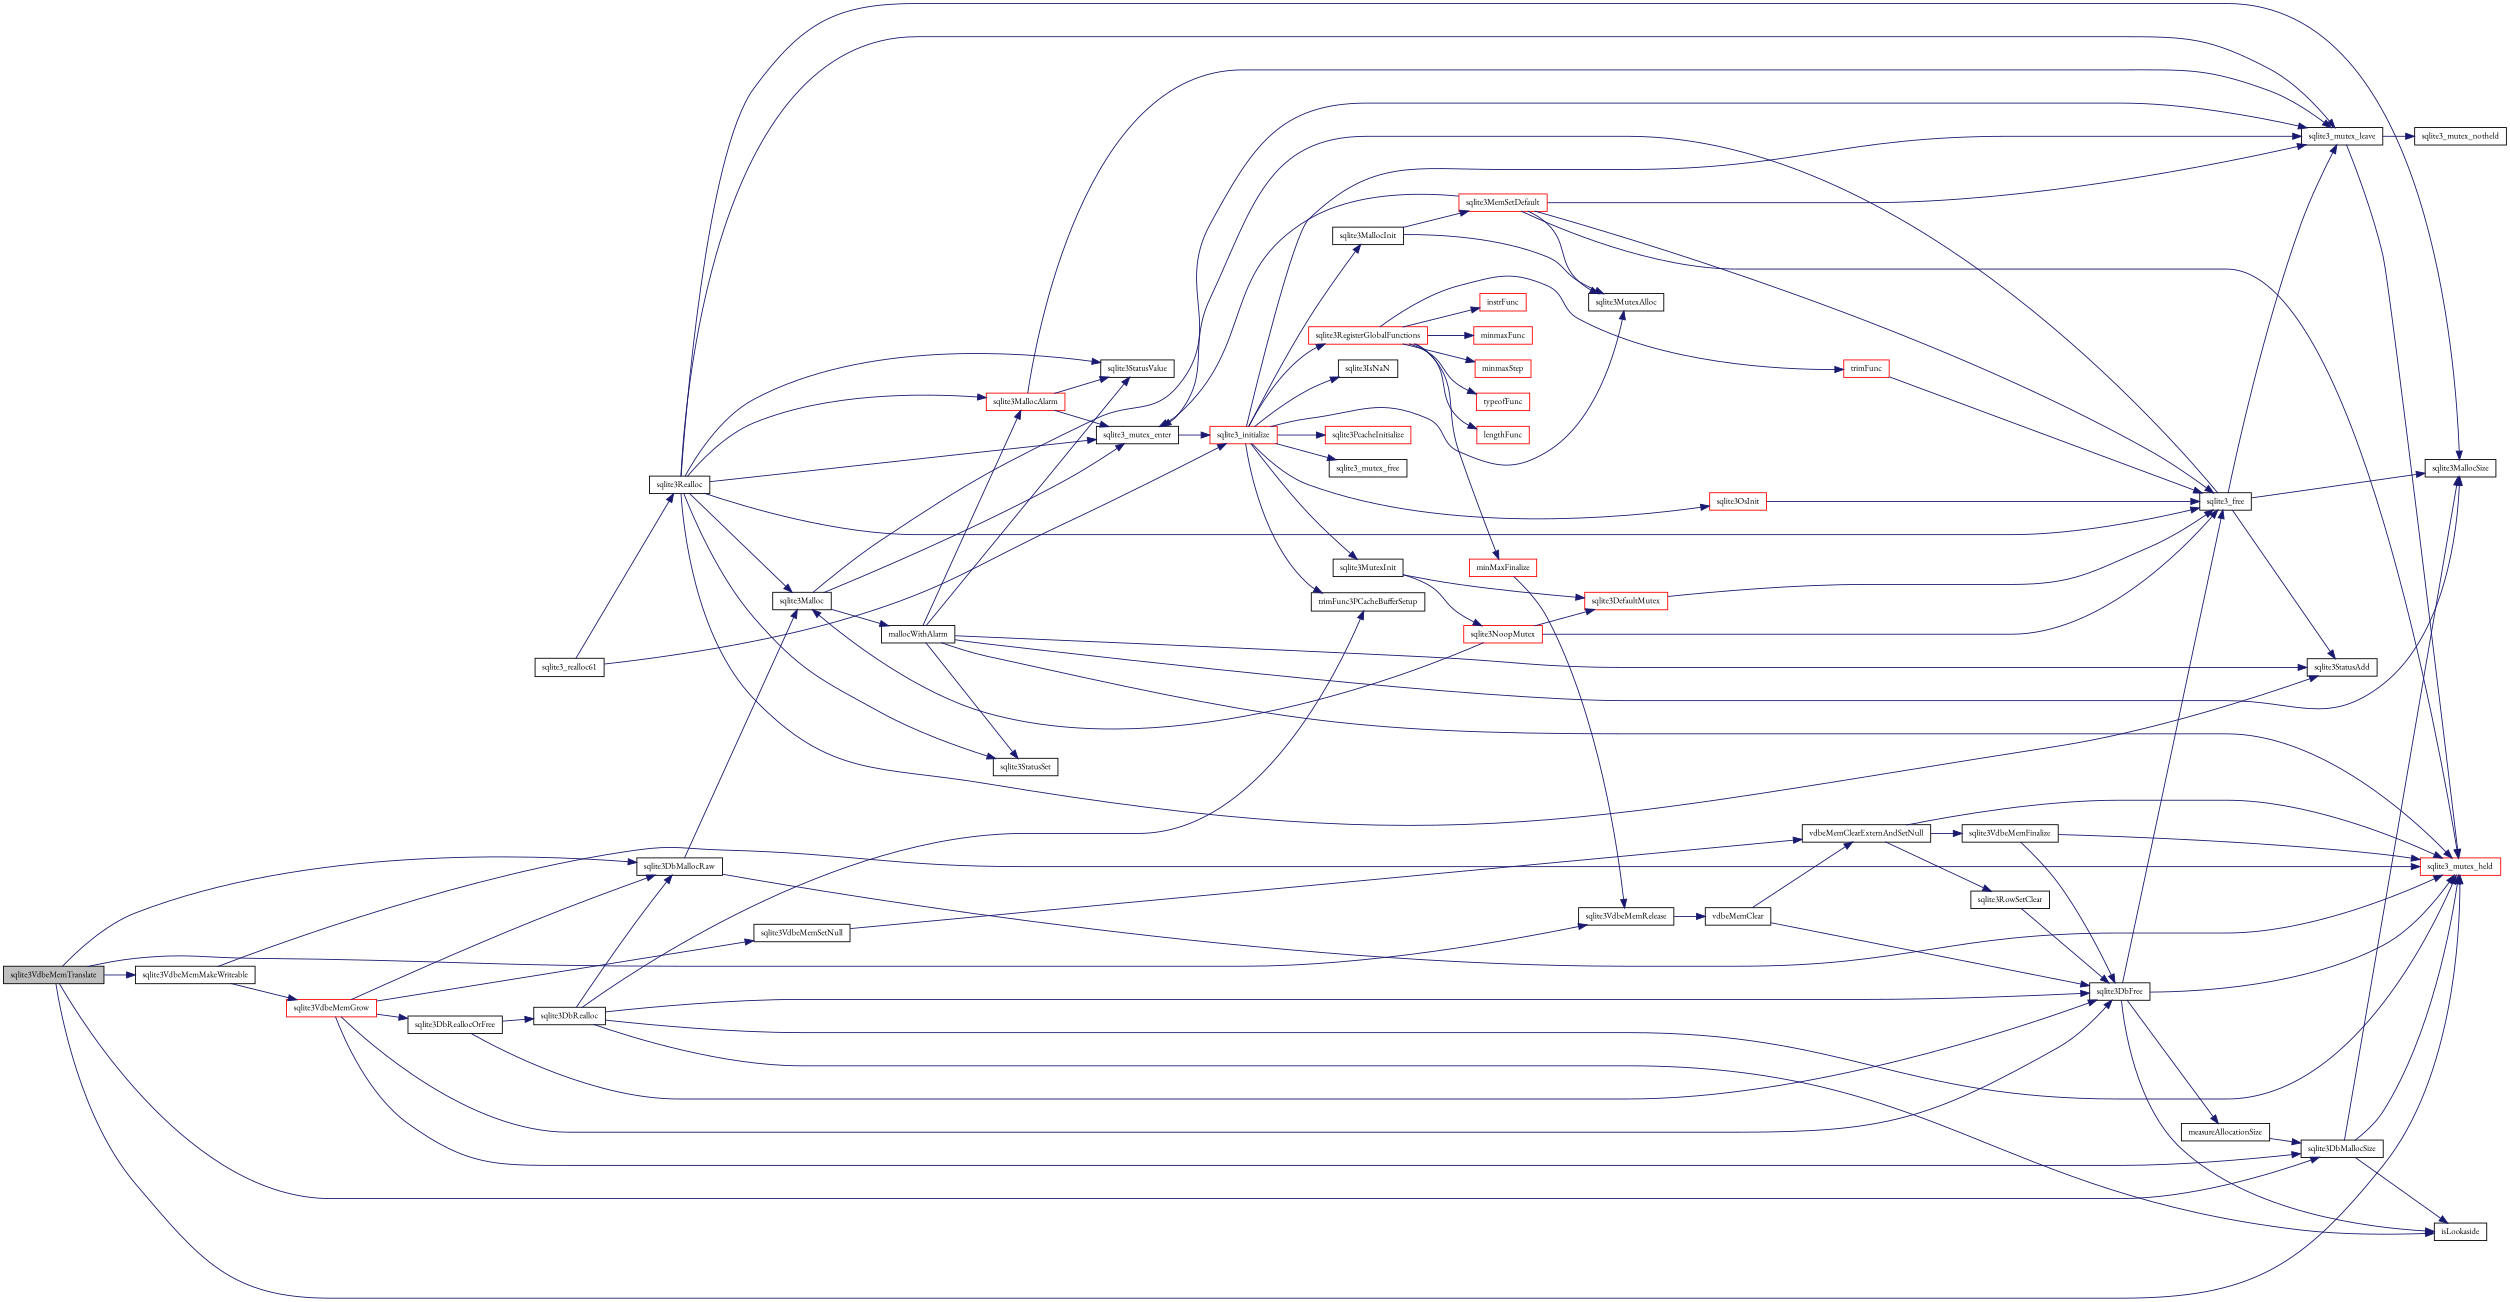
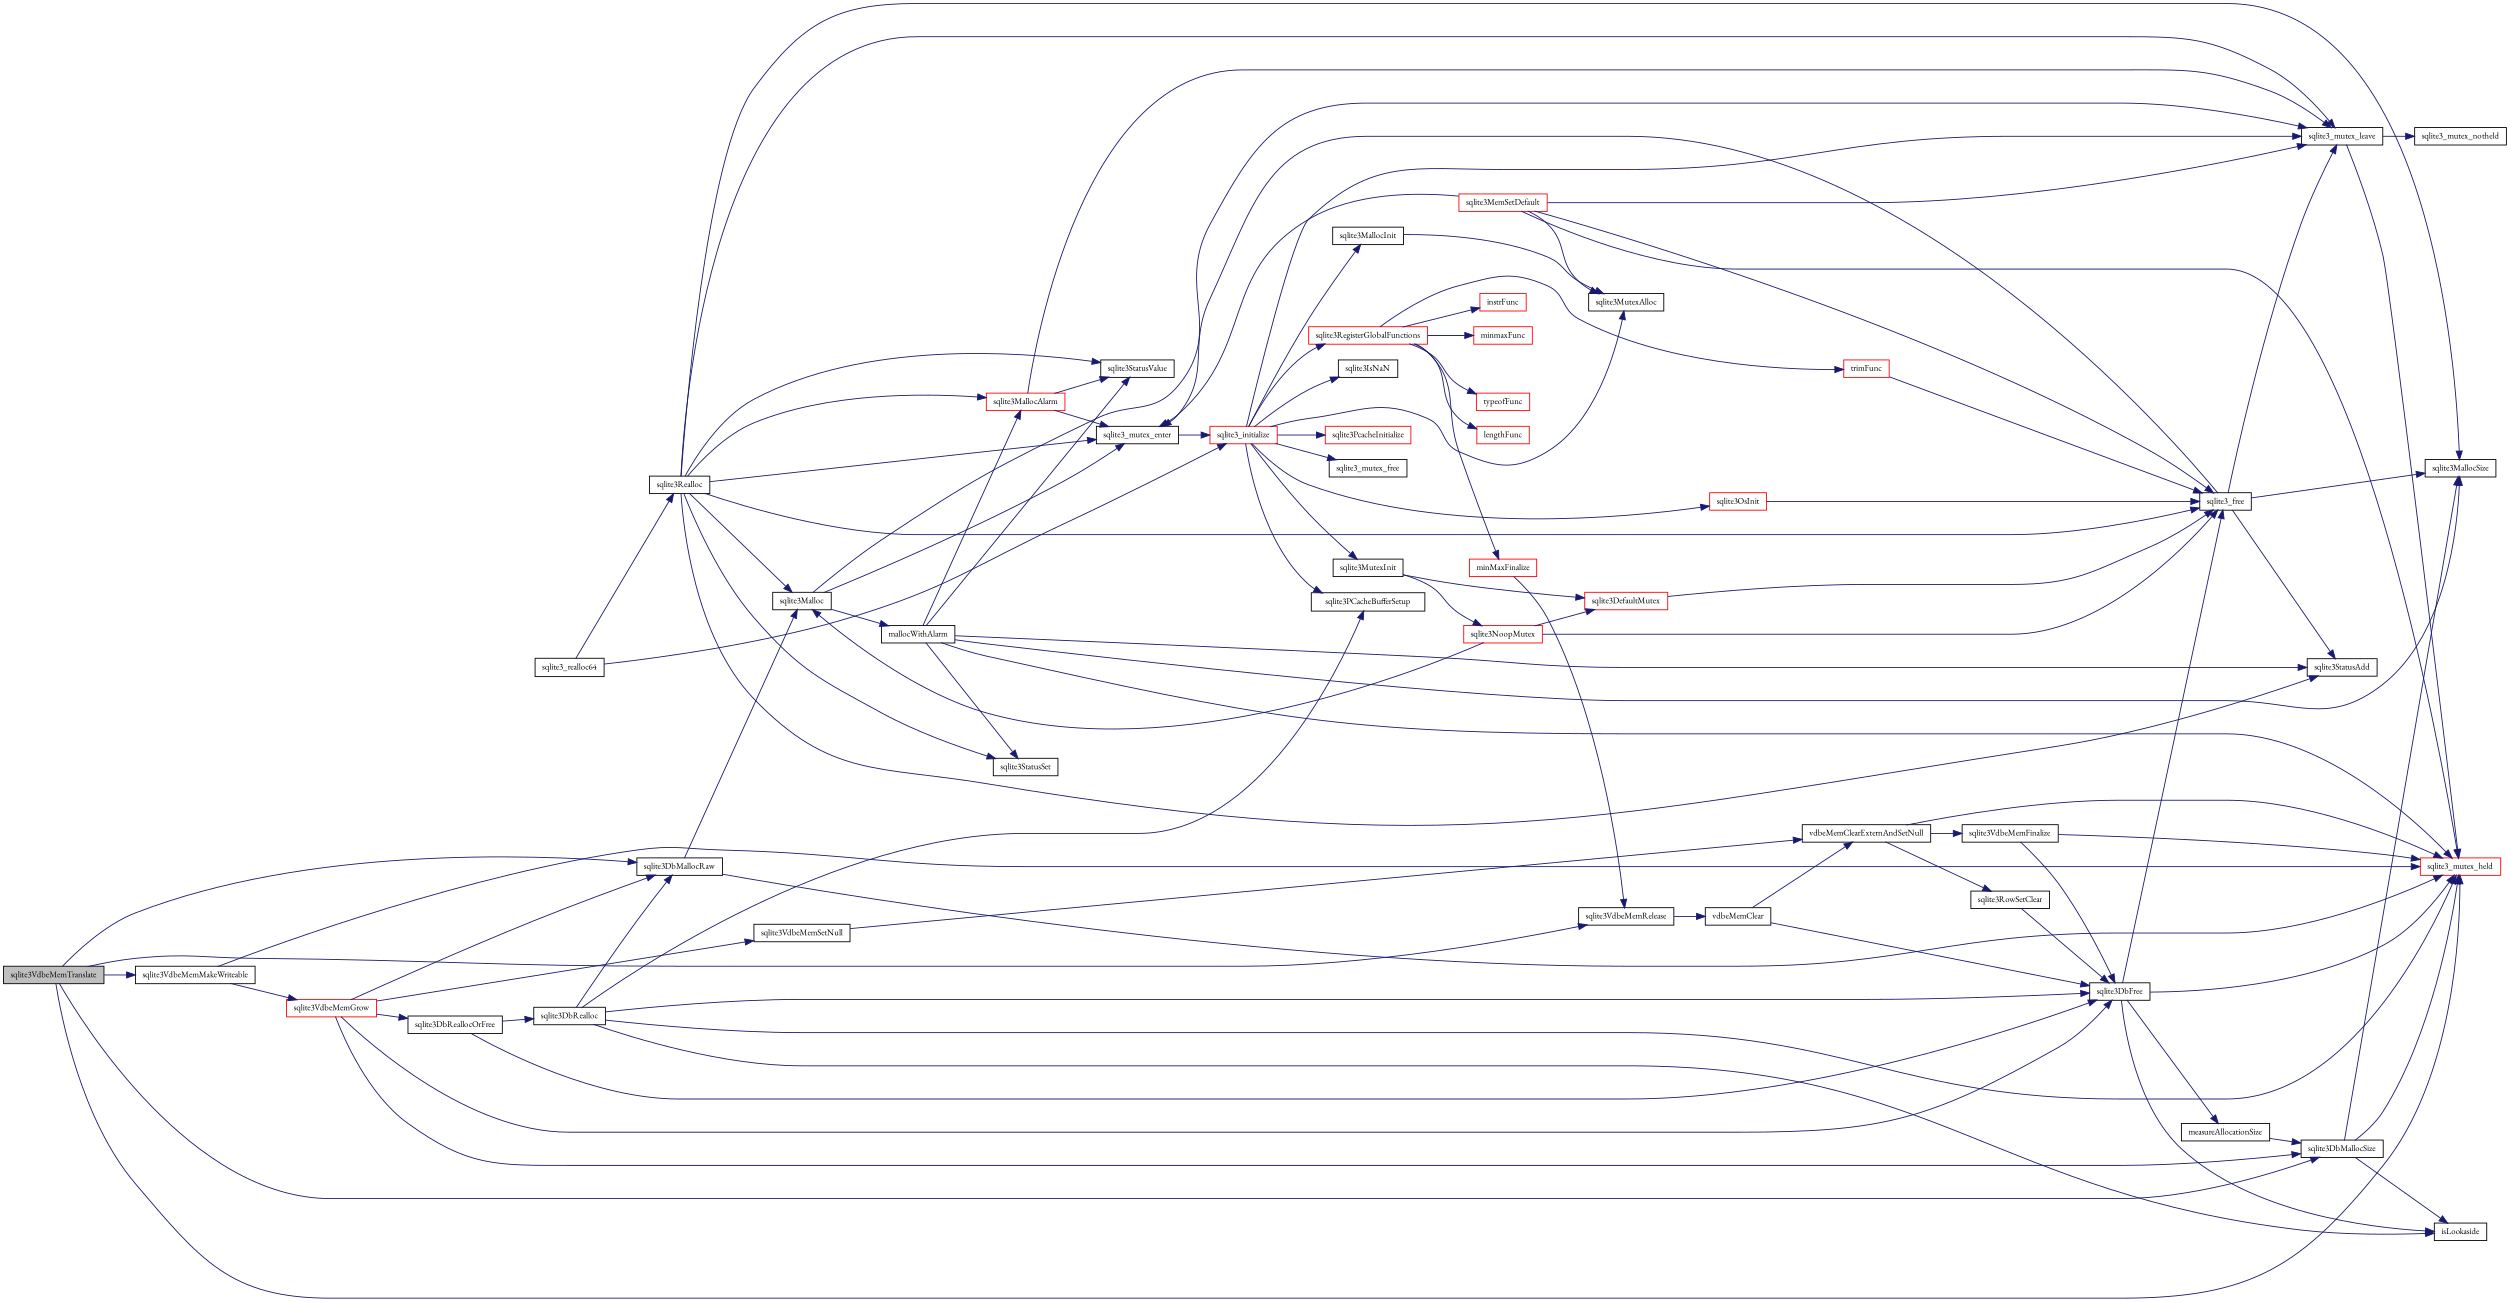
edge "sqlite3MallocInit" -> "sqlite3MemSetDefault": removed
node "minmaxStep": removed
node "trimFunc3PCacheBufferSetup": label "trimFunc3PCacheBufferSetup" -> "sqlite3PCacheBufferSetup"
node "sqlite3_realloc61": label "sqlite3_realloc61" -> "sqlite3_realloc64"
